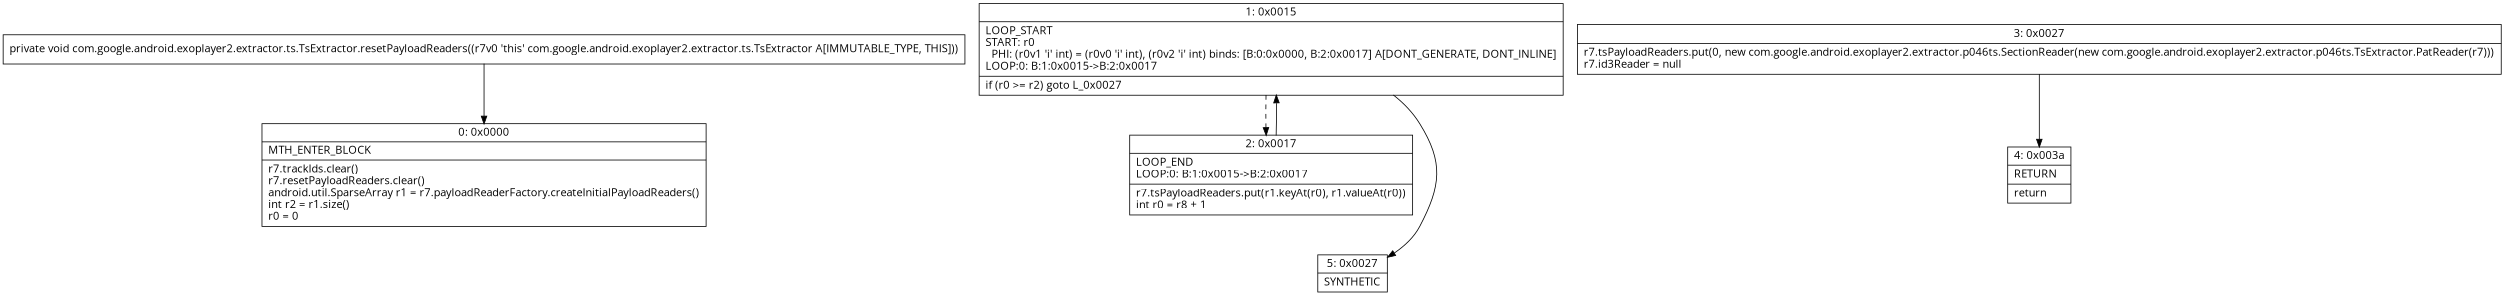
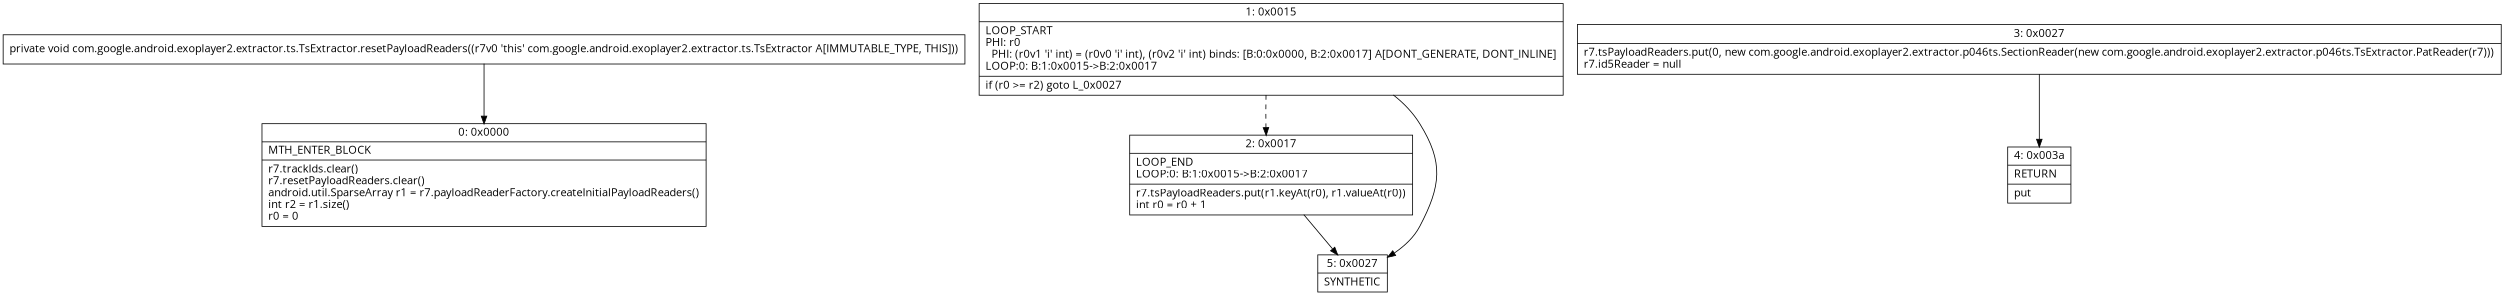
node "1: 0x0015": text "START: r0" -> "PHI: r0"
node "3: 0x0027": text "r7.id3Reader = null" -> "r7.id5Reader = null"
edge "2: 0x0017" -> "1: 0x0015": now "2: 0x0017" -> "5: 0x0027"
node "4: 0x003a": text "return" -> "put"
node "2: 0x0017": text "int r0 = r8 + 1" -> "int r0 = r0 + 1"
